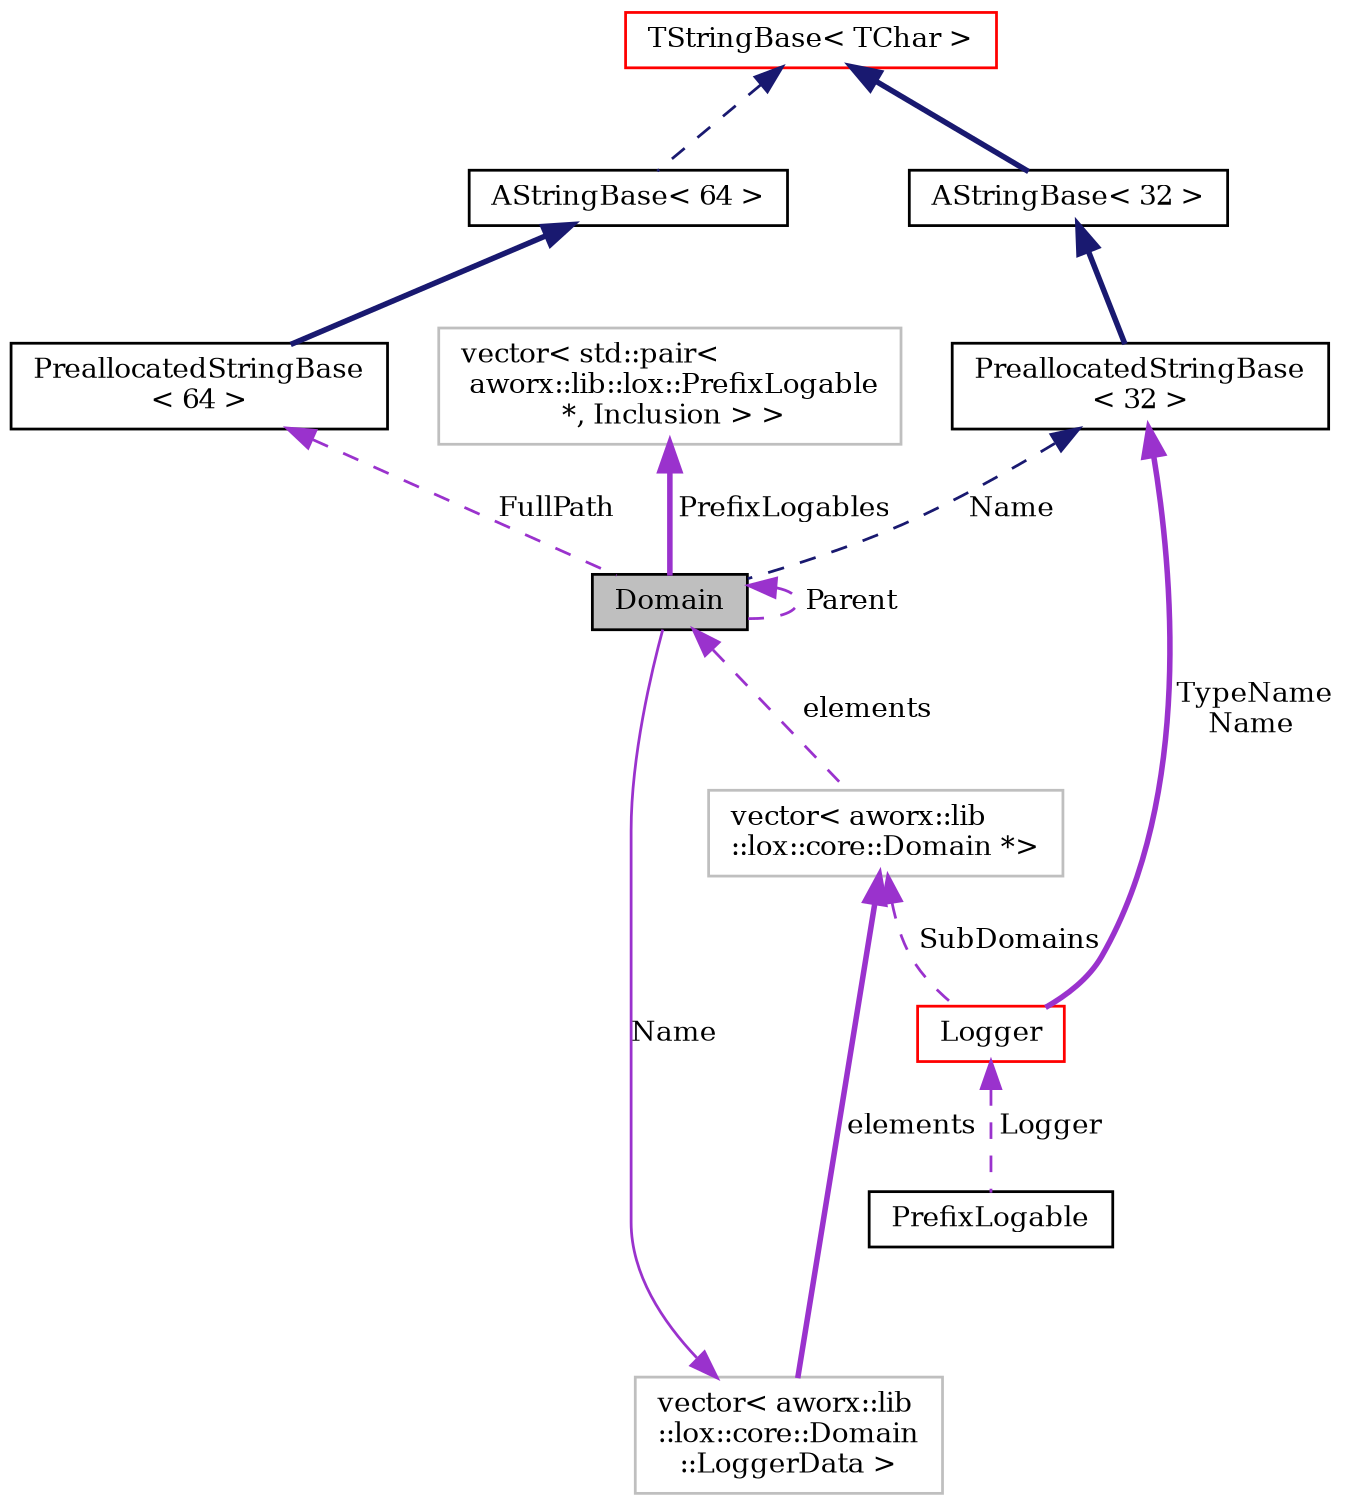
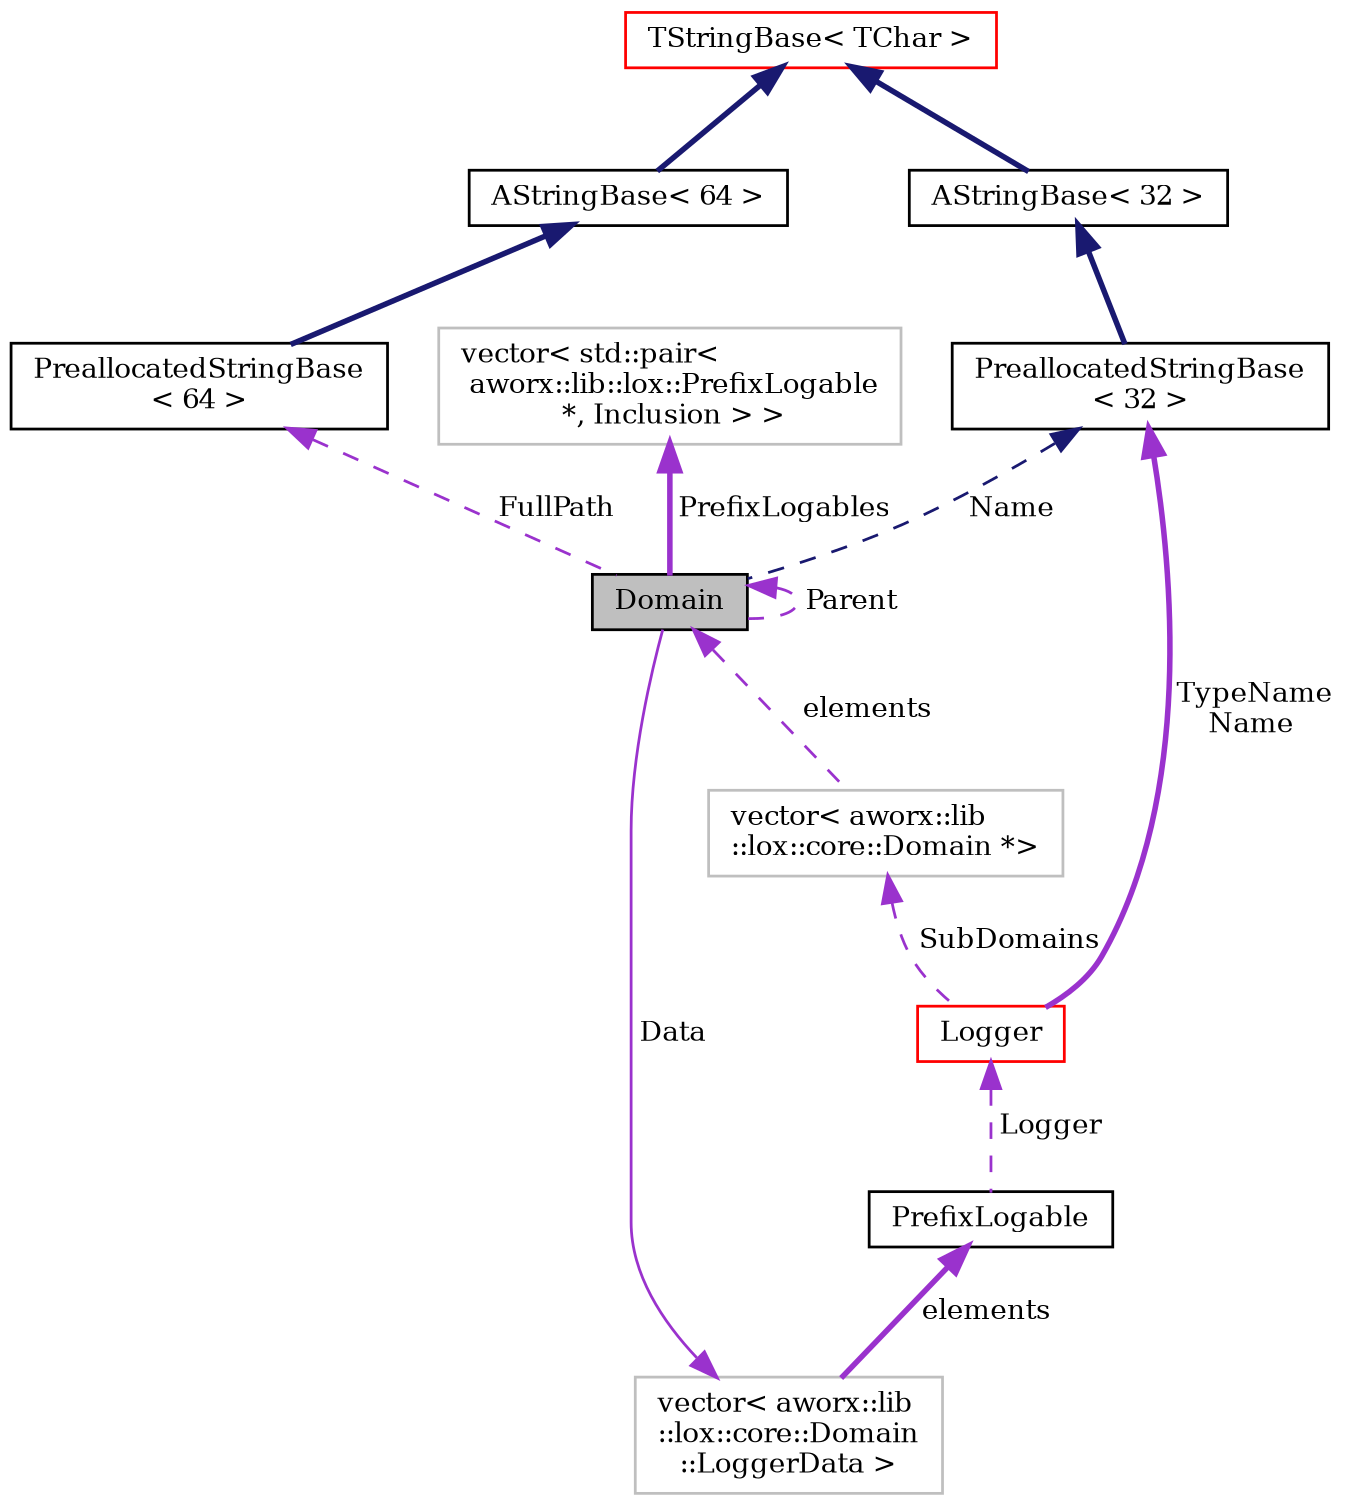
edge "AStringBase< 64 >" -> "TStringBase< TChar >": style dashed -> bold
edge "Domain" -> "vector< aworx::lib ::lox::core::Domain ::LoggerData >": label " Name" -> " Data"
edge "vector< aworx::lib ::lox::core::Domain ::LoggerData >" -> "vector< aworx::lib ::lox::core::Domain *>": now "vector< aworx::lib ::lox::core::Domain ::LoggerData >" -> "PrefixLogable"
